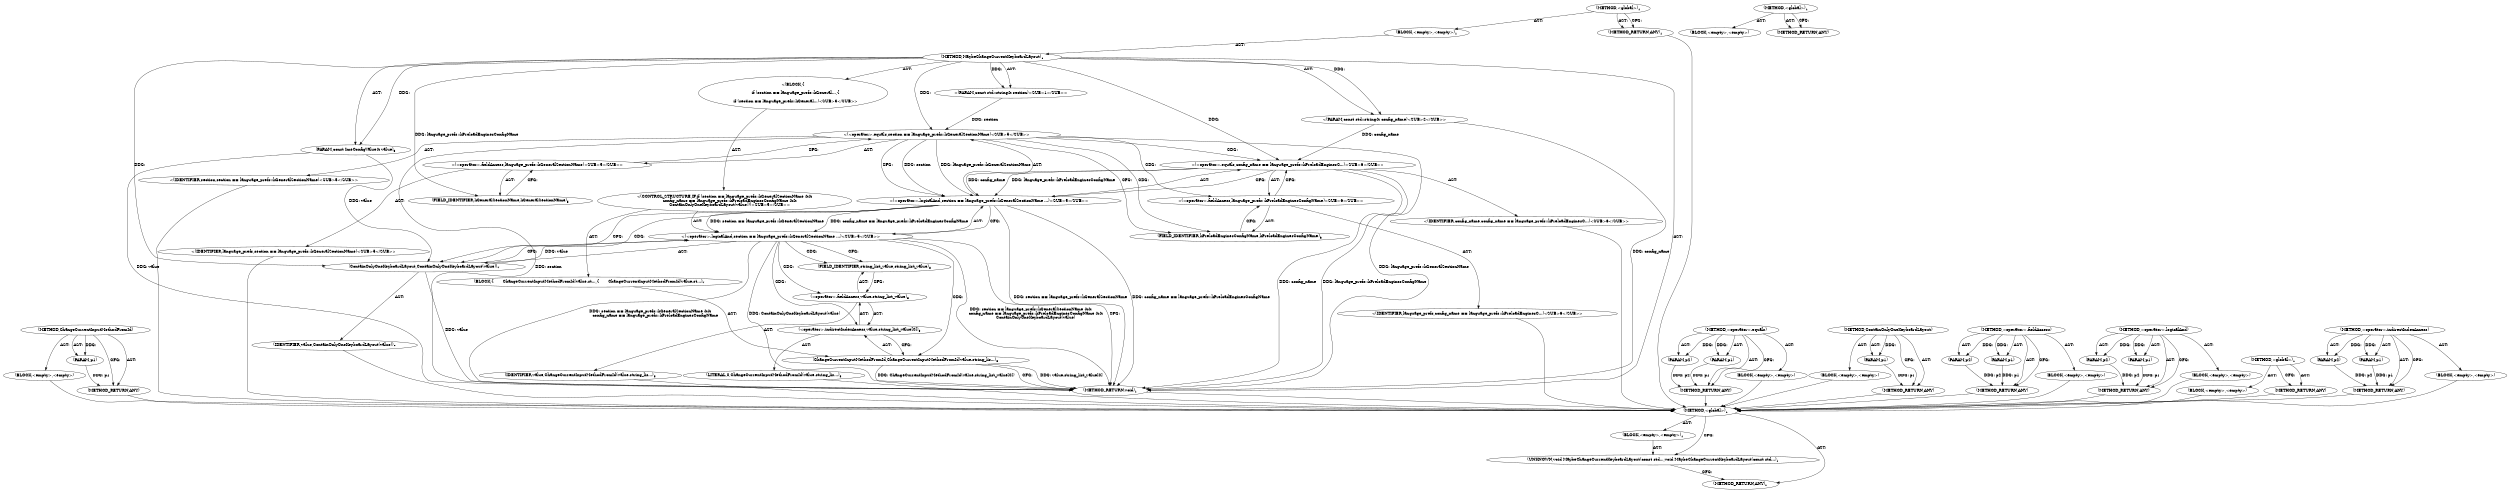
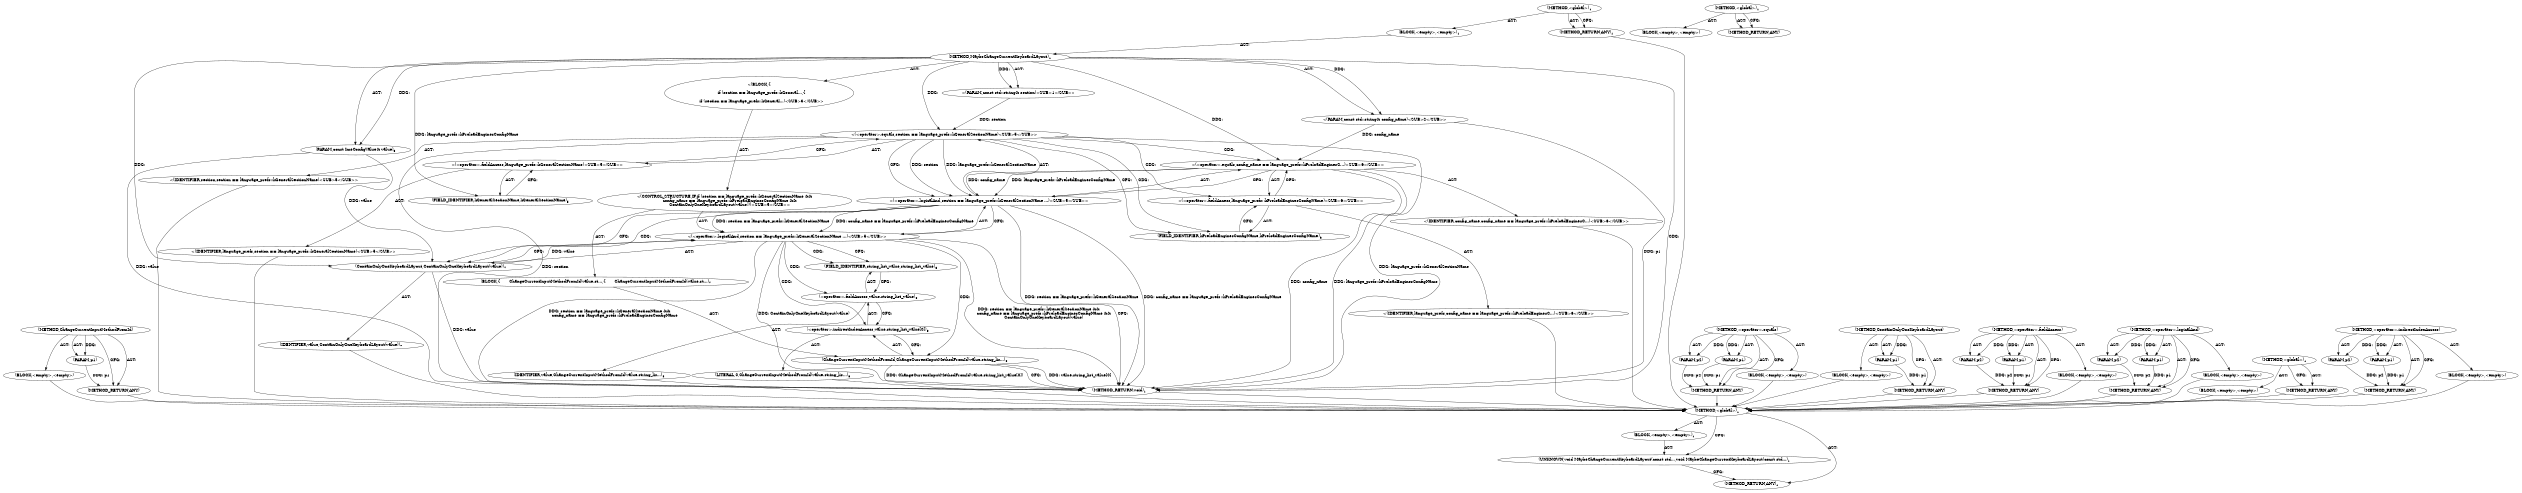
edge "(METHOD,MaybeChangeCurrentKeyboardLayout)" -> "(METHOD_RETURN,void)": label "AST: " -> "CDG: "
edge "<(PARAM,const std::string& config_name)<SUB>2</SUB>>" -> "(METHOD_RETURN,void)": label "DDG: config_name" -> "DDG: p1"
edge "(<operator>.fieldAccess,value.string_list_value)" -> "(<operator>.indirectIndexAccess,value.string_list_value[0])": label "AST: " -> "CFG: "
